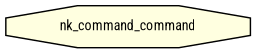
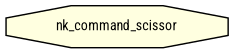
node "nk_command_command": label "nk_command_command" -> "nk_command_scissor"
